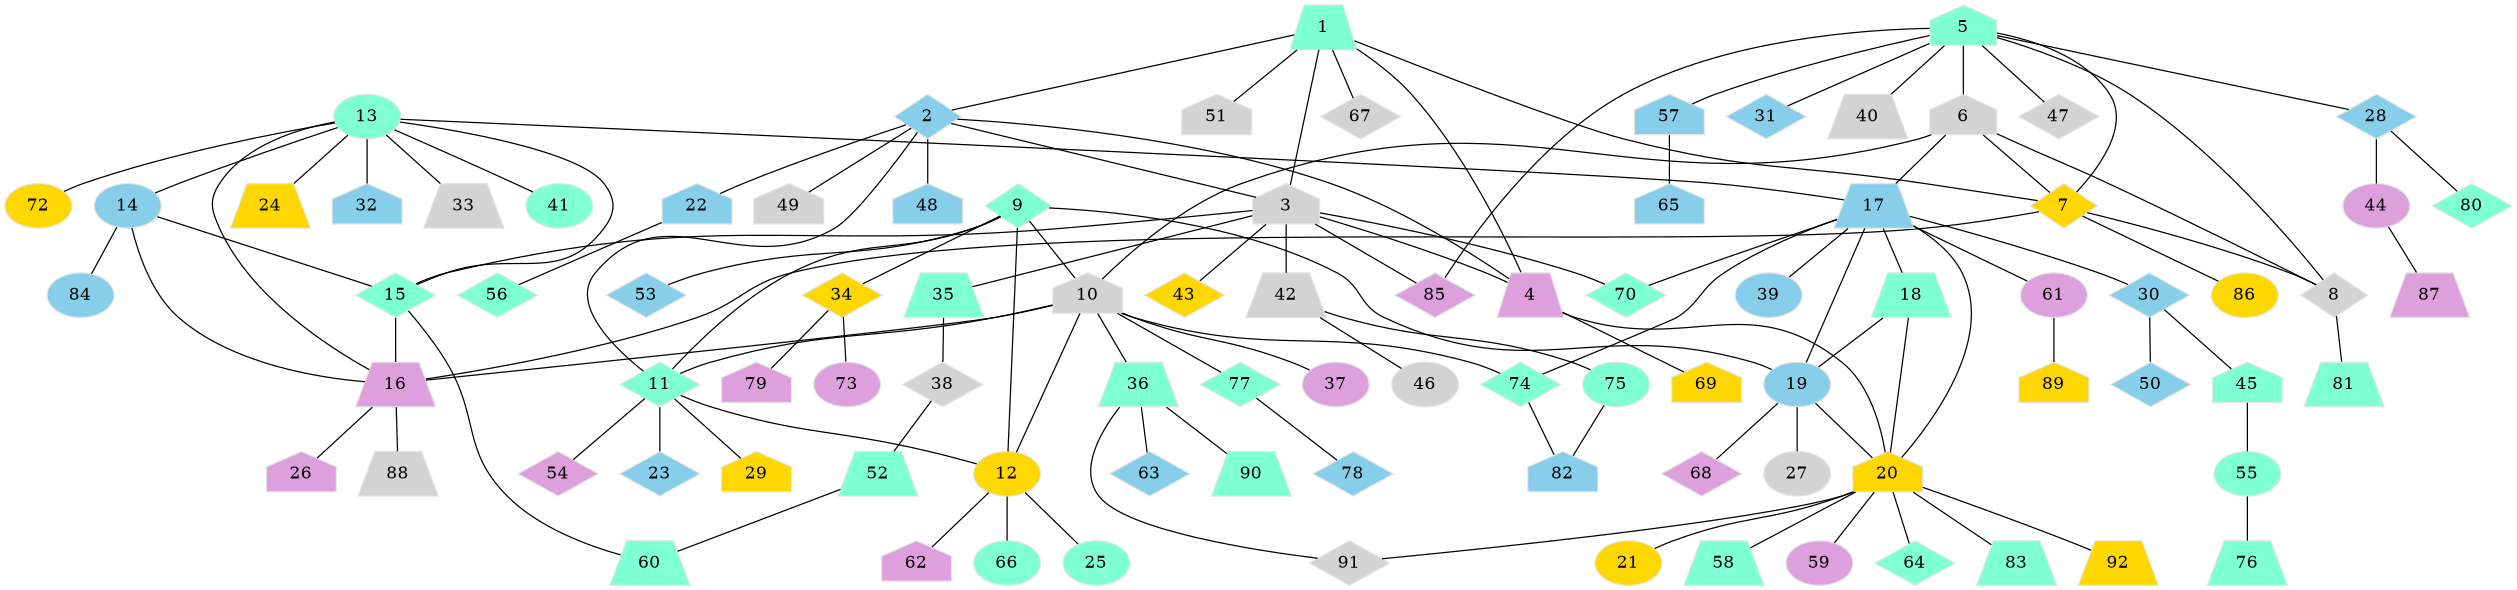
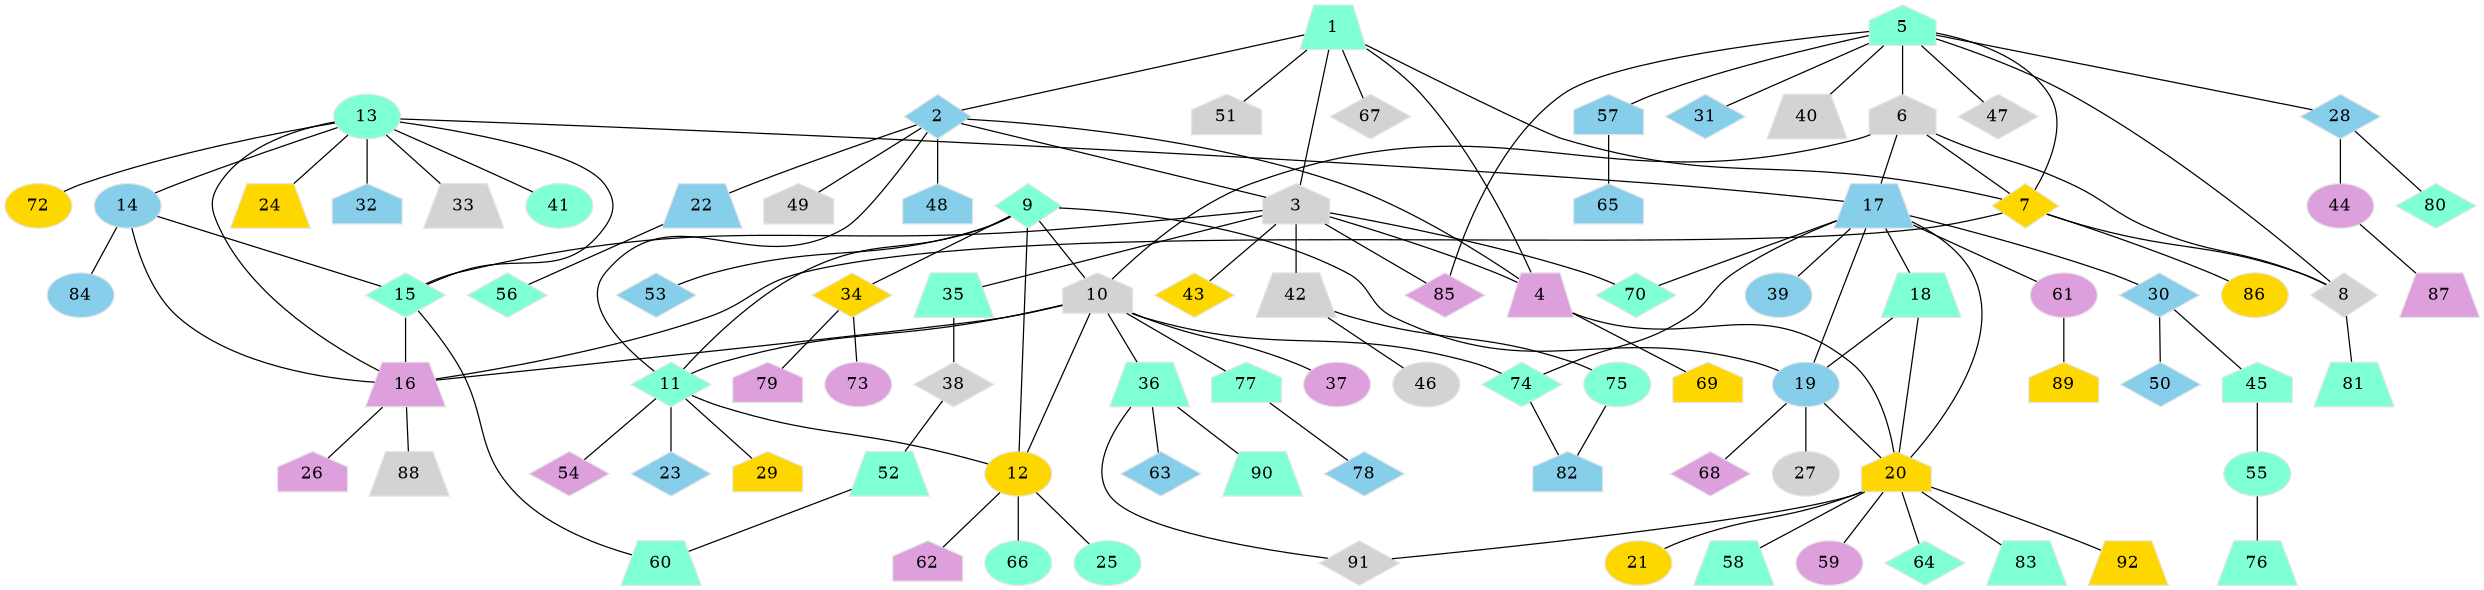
node "22": shape house -> trapezium
node "77": shape diamond -> house
